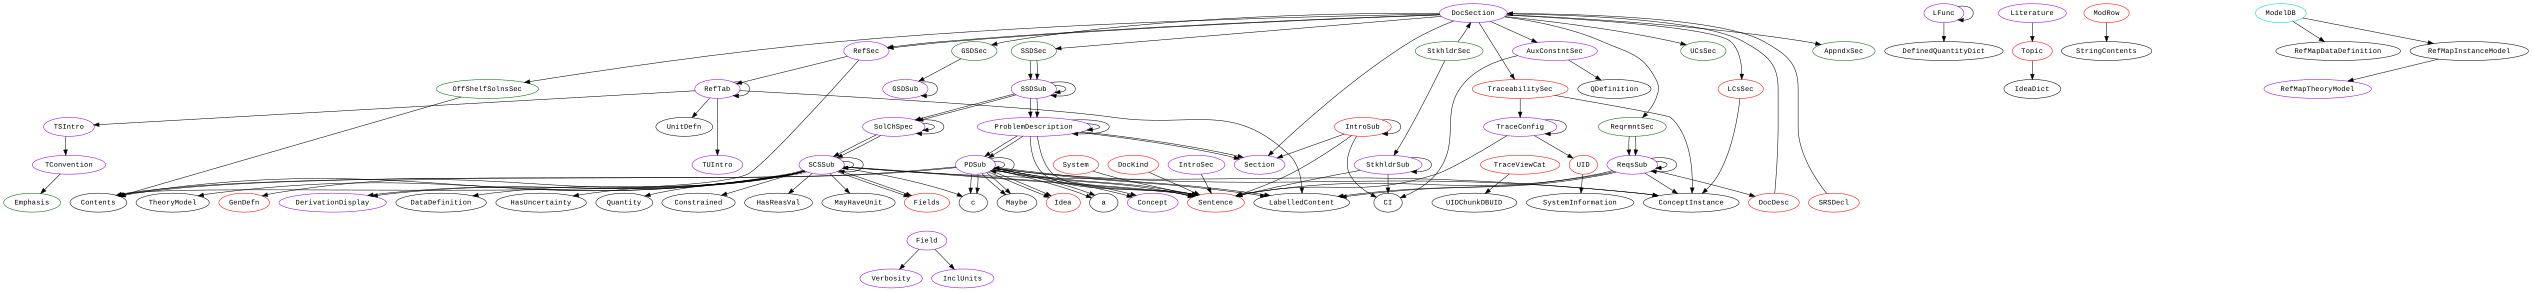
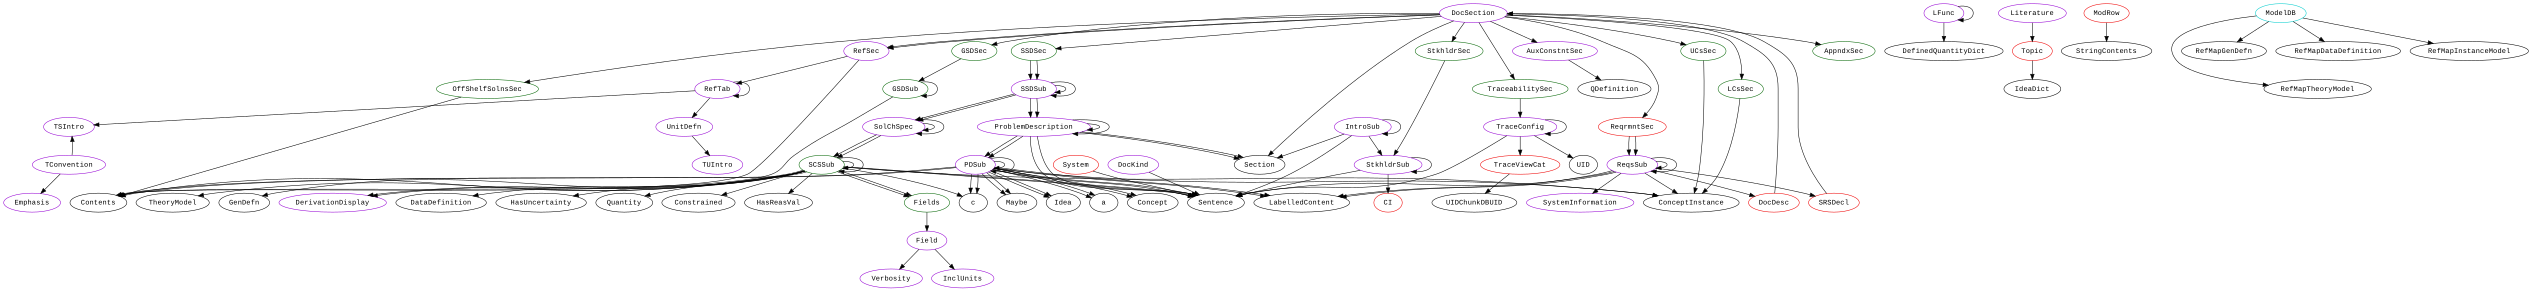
edge "StkhldrSec" -> "DocSection": reversed
node "RefMapGenDefn": added
edge "RefMapInstanceModel" -> "RefMapTheoryModel": now "ModelDB" -> "RefMapTheoryModel"
node "GSDSub": color darkviolet -> darkgreen
node "TraceabilitySec": color red2 -> darkgreen
node "LCsSec": color red2 -> darkgreen
node "RefMapTheoryModel": color darkviolet -> black
edge "RefTab" -> "LabelledContent": removed
edge "TraceabilitySec" -> "ConceptInstance": now "UCsSec" -> "ConceptInstance"
edge "AuxConstntSec" -> "CI": removed
edge "RefTab" -> "TUIntro": now "UnitDefn" -> "TUIntro"
node "UnitDefn": color black -> darkviolet
node "IntroSub": color red2 -> darkviolet
node "ReqrmntSec": color darkgreen -> red2
edge "TSIntro" -> "TConvention": reversed
edge "TraceConfig" -> "TraceViewCat": added
node "SCSSub": color darkviolet -> darkgreen
node "DocKind": color red2 -> darkviolet
node "IntroSec": removed
node "Section": color darkviolet -> black
node "UID": color red2 -> black
edge "IntroSub" -> "CI": now "IntroSub" -> "StkhldrSub"
edge "ReqsSub" -> "SRSDecl": added
edge "UID" -> "SystemInformation": now "ReqsSub" -> "SystemInformation"
edge "GSDSub" -> "Contents": added
node "Emphasis": color darkgreen -> darkviolet
node "GenDefn": color red2 -> black
node "MayHaveUnit": removed
node "Fields": color red2 -> darkgreen
node "Idea": color red2 -> black
node "Concept": color darkviolet -> black
node "Sentence": color red2 -> black
node "CI": color black -> red2
node "SystemInformation": color black -> darkviolet
edge "Fields" -> "Field": added
